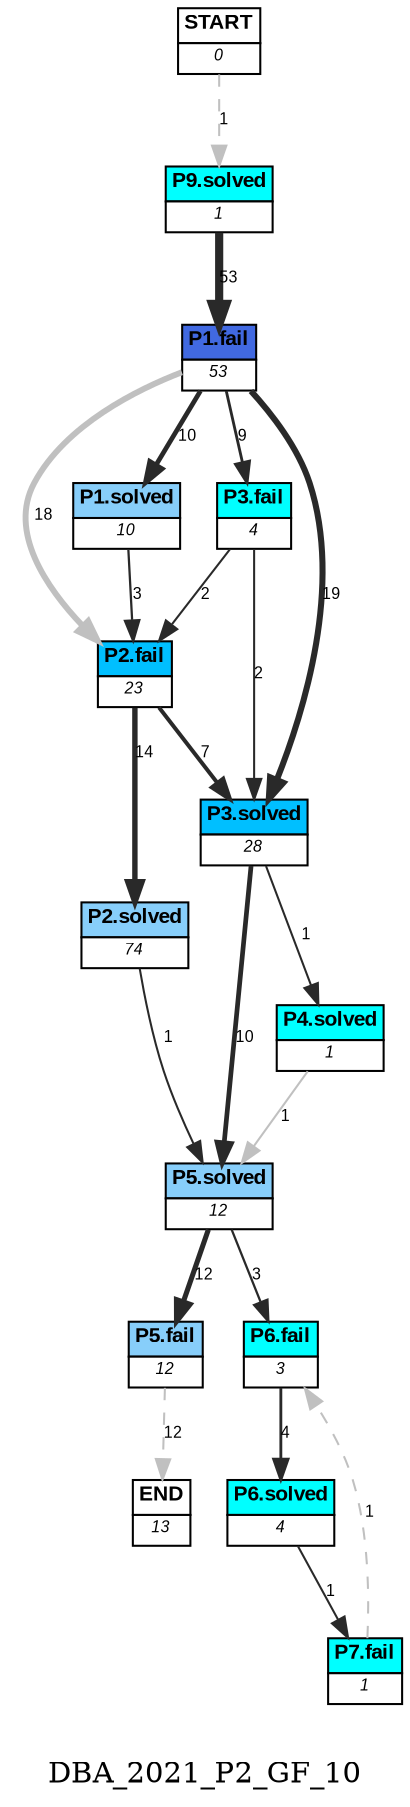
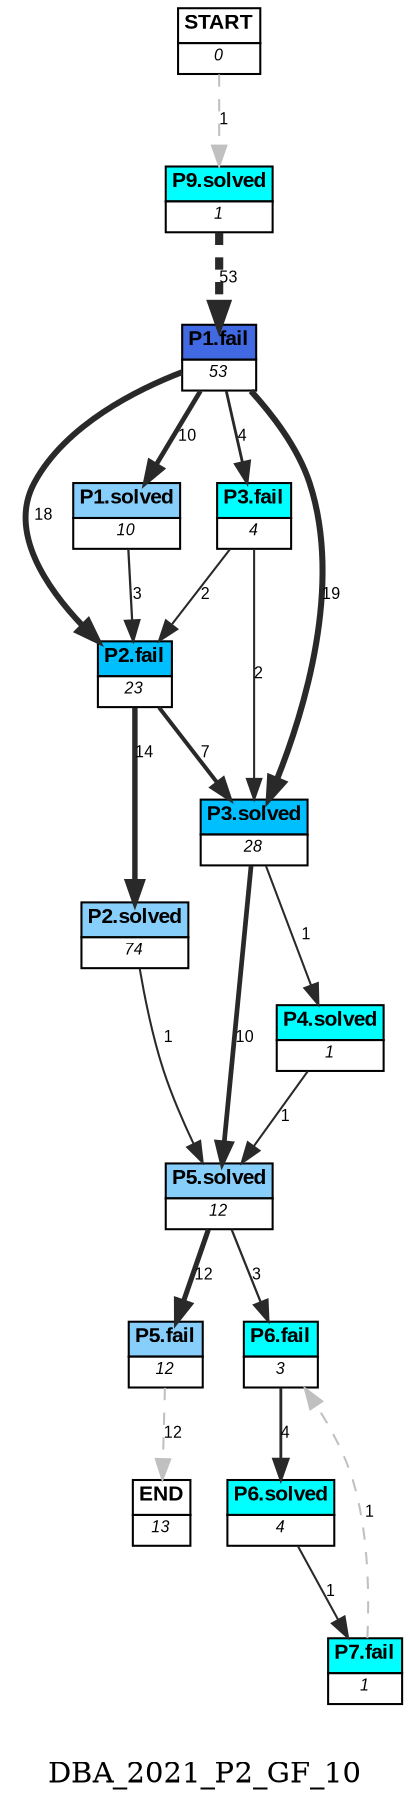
edge "P9.solved" -> "P1.fail": style solid -> dashed
edge "P1.fail" -> "P3.fail": label "9" -> "4"
edge "P1.fail" -> "P2.fail": color grey -> grey16
edge "P4.solved" -> "P5.solved": color grey -> grey16
